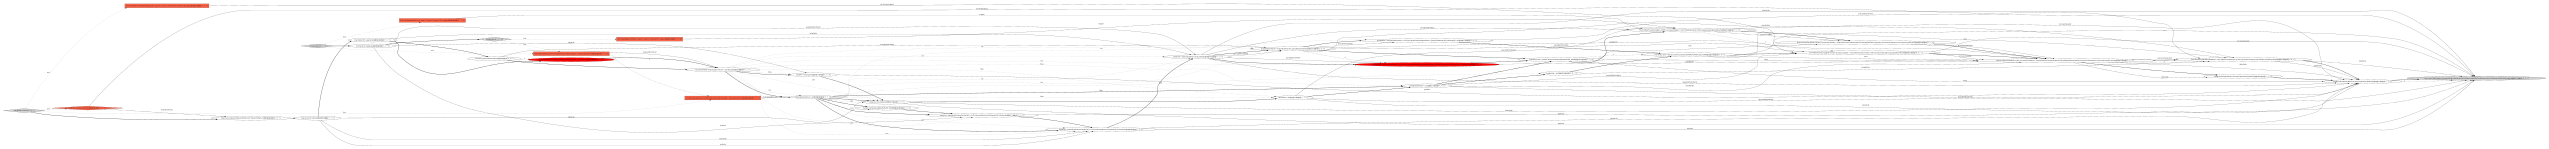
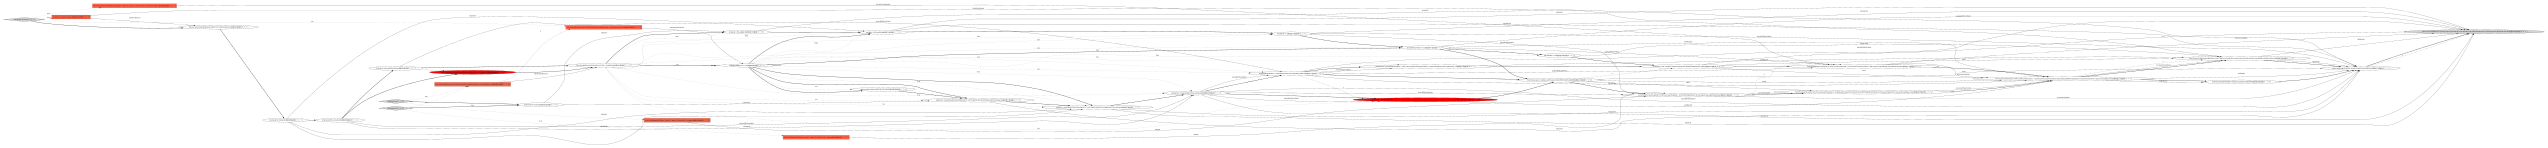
edge "final Serde<K> keySerde@@@3@@@['1', '1', '0']" -> "doMapValues['1', '0', '0']": reversed
node "final String stateStoreNames@@@2@@@['0', '0', '1']": shape diamond -> box
